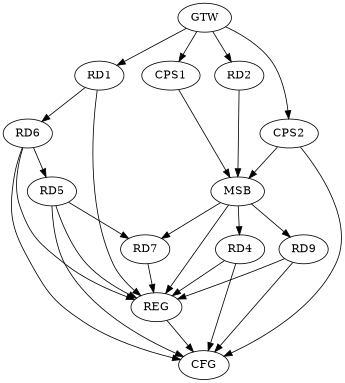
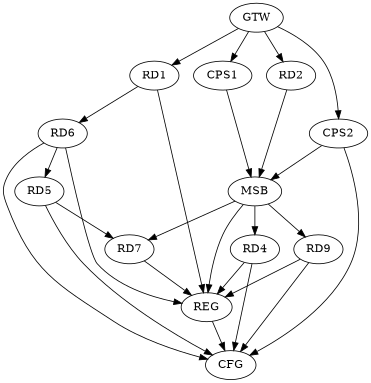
edge "RD5" -> "REG": removed
